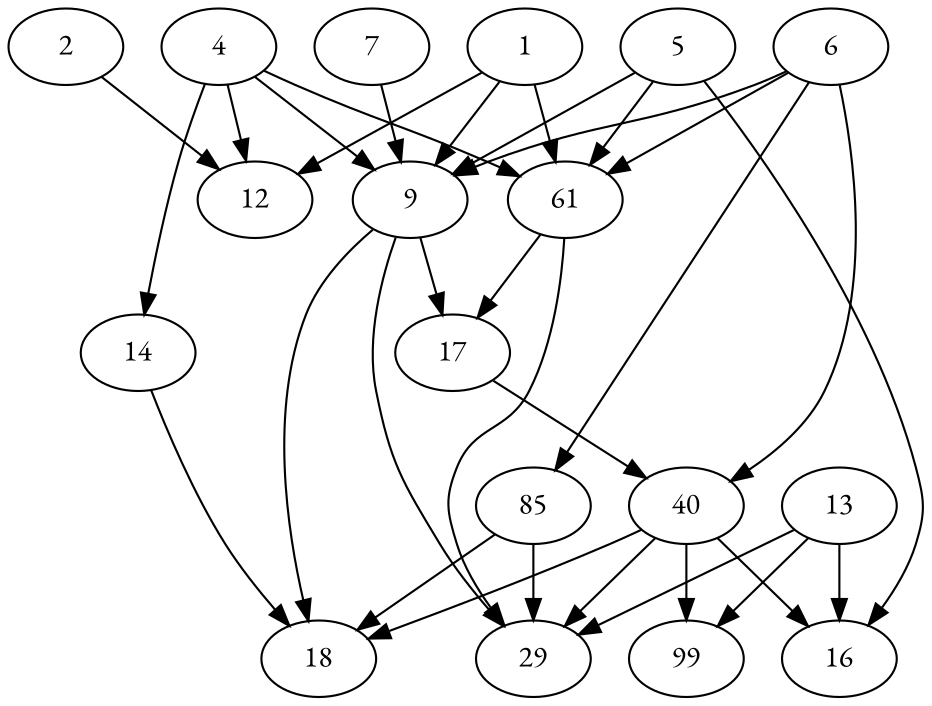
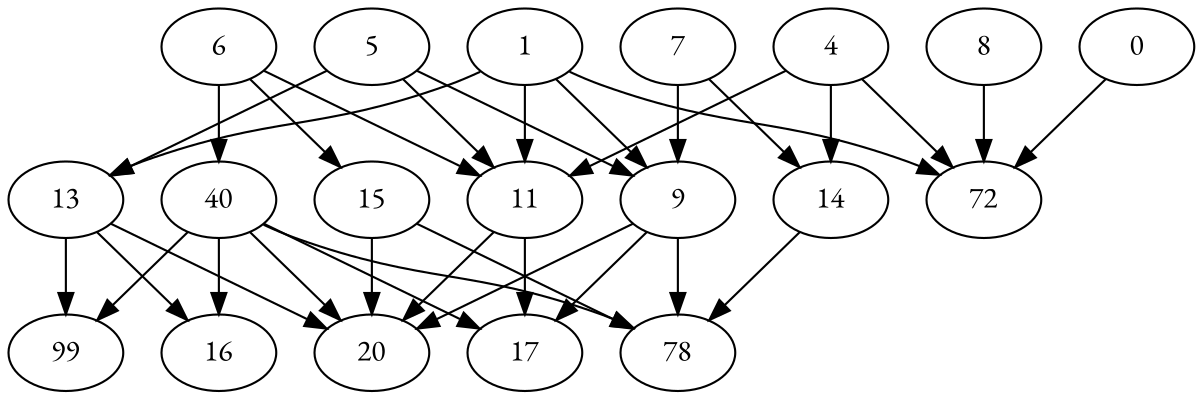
node "2": label "2" -> "0"
node "8": added
edge "7" -> "14": added
edge "4" -> "9": removed
edge "6" -> "9": removed
edge "1" -> "13": added
node "12": label "12" -> "72"
node "61": label "61" -> "11"
edge "5" -> "16": now "5" -> "13"
edge "17" -> "40": reversed
node "85": label "85" -> "15"
node "18": label "18" -> "78"
node "29": label "29" -> "20"
